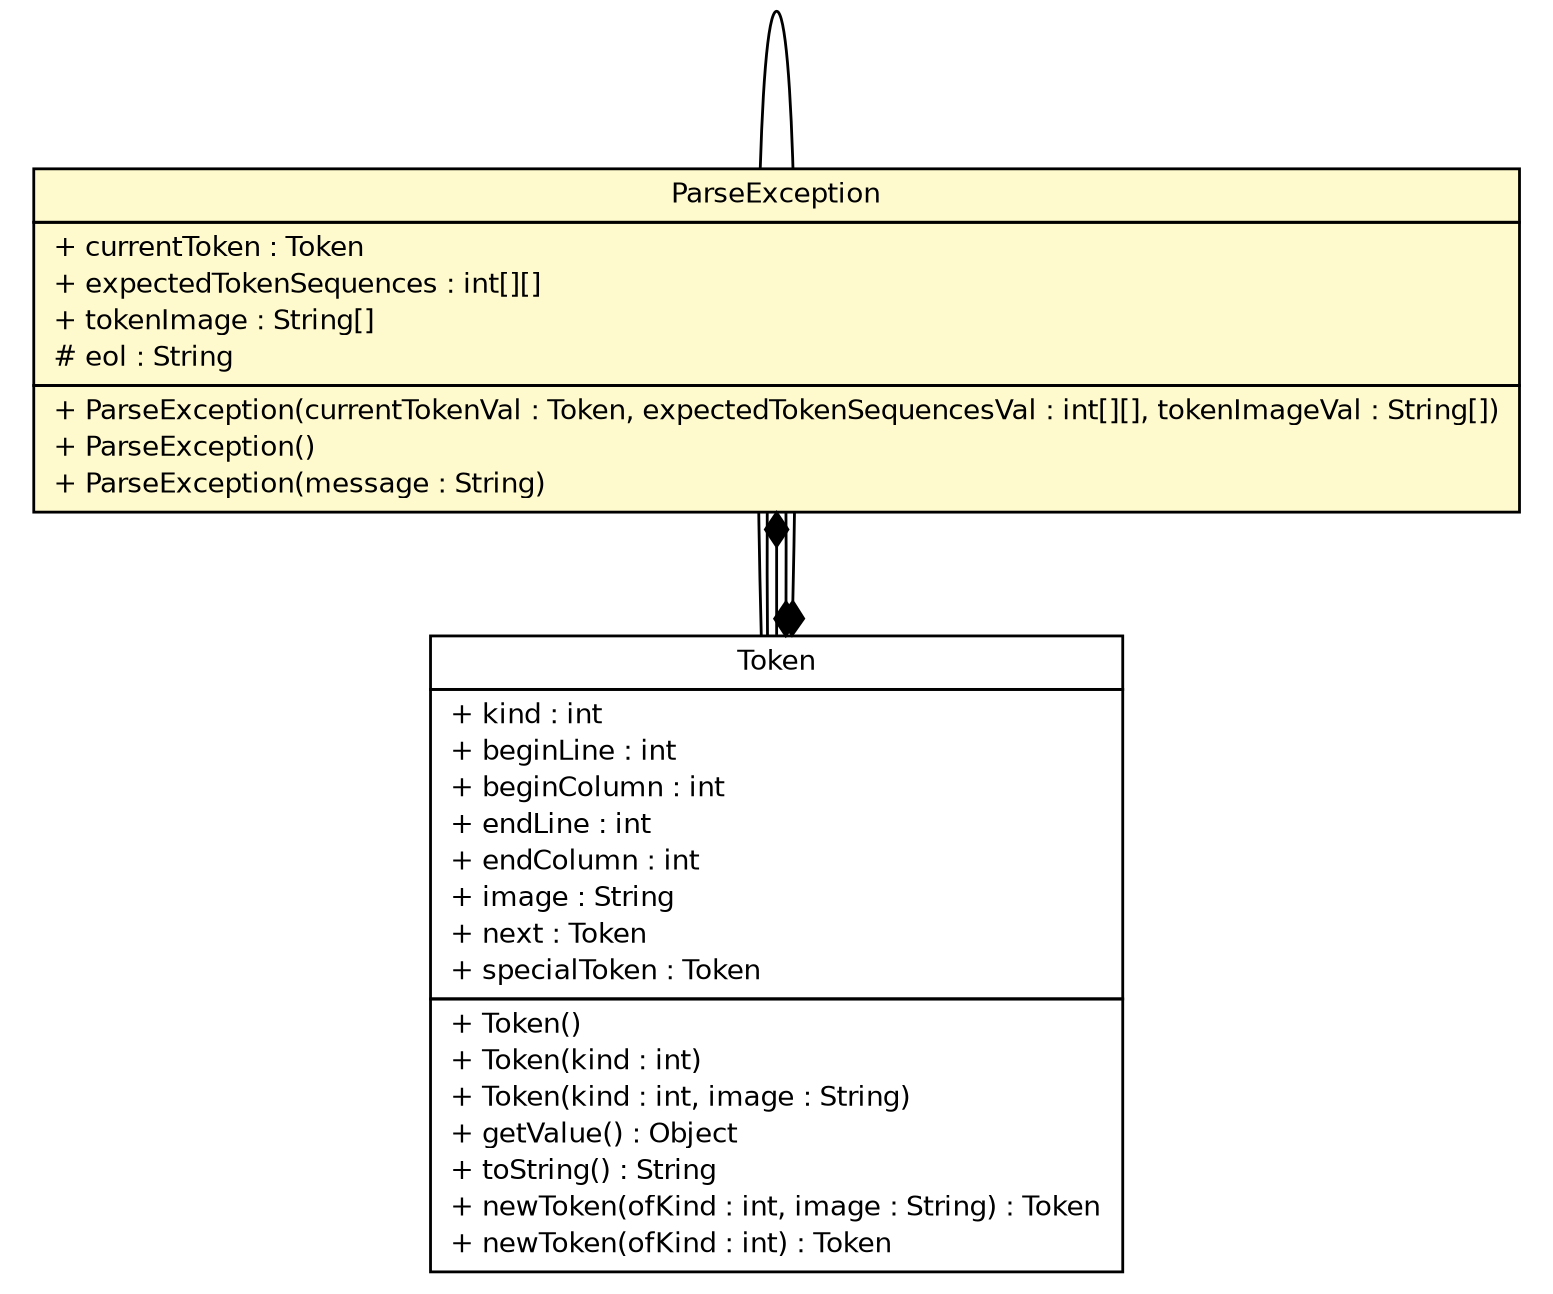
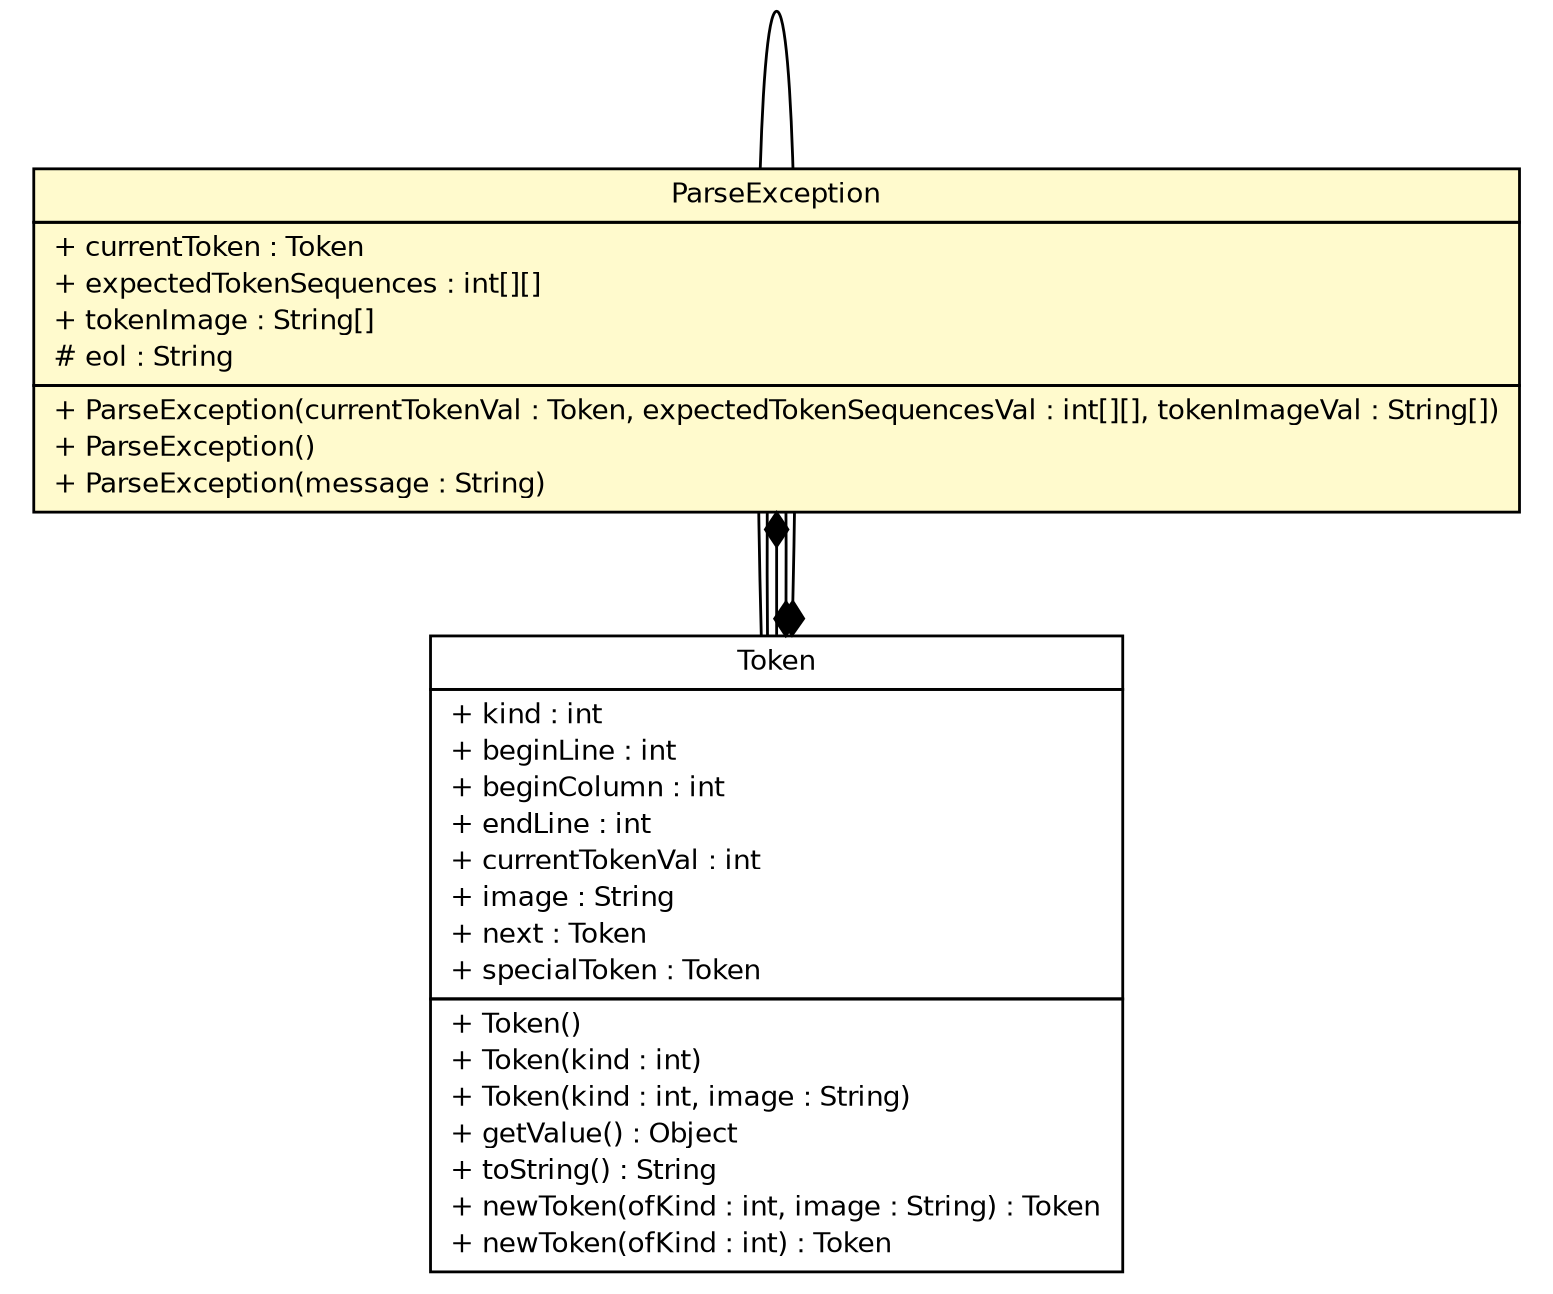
node "Token": text "+ endColumn : int" -> "+ currentTokenVal : int"
